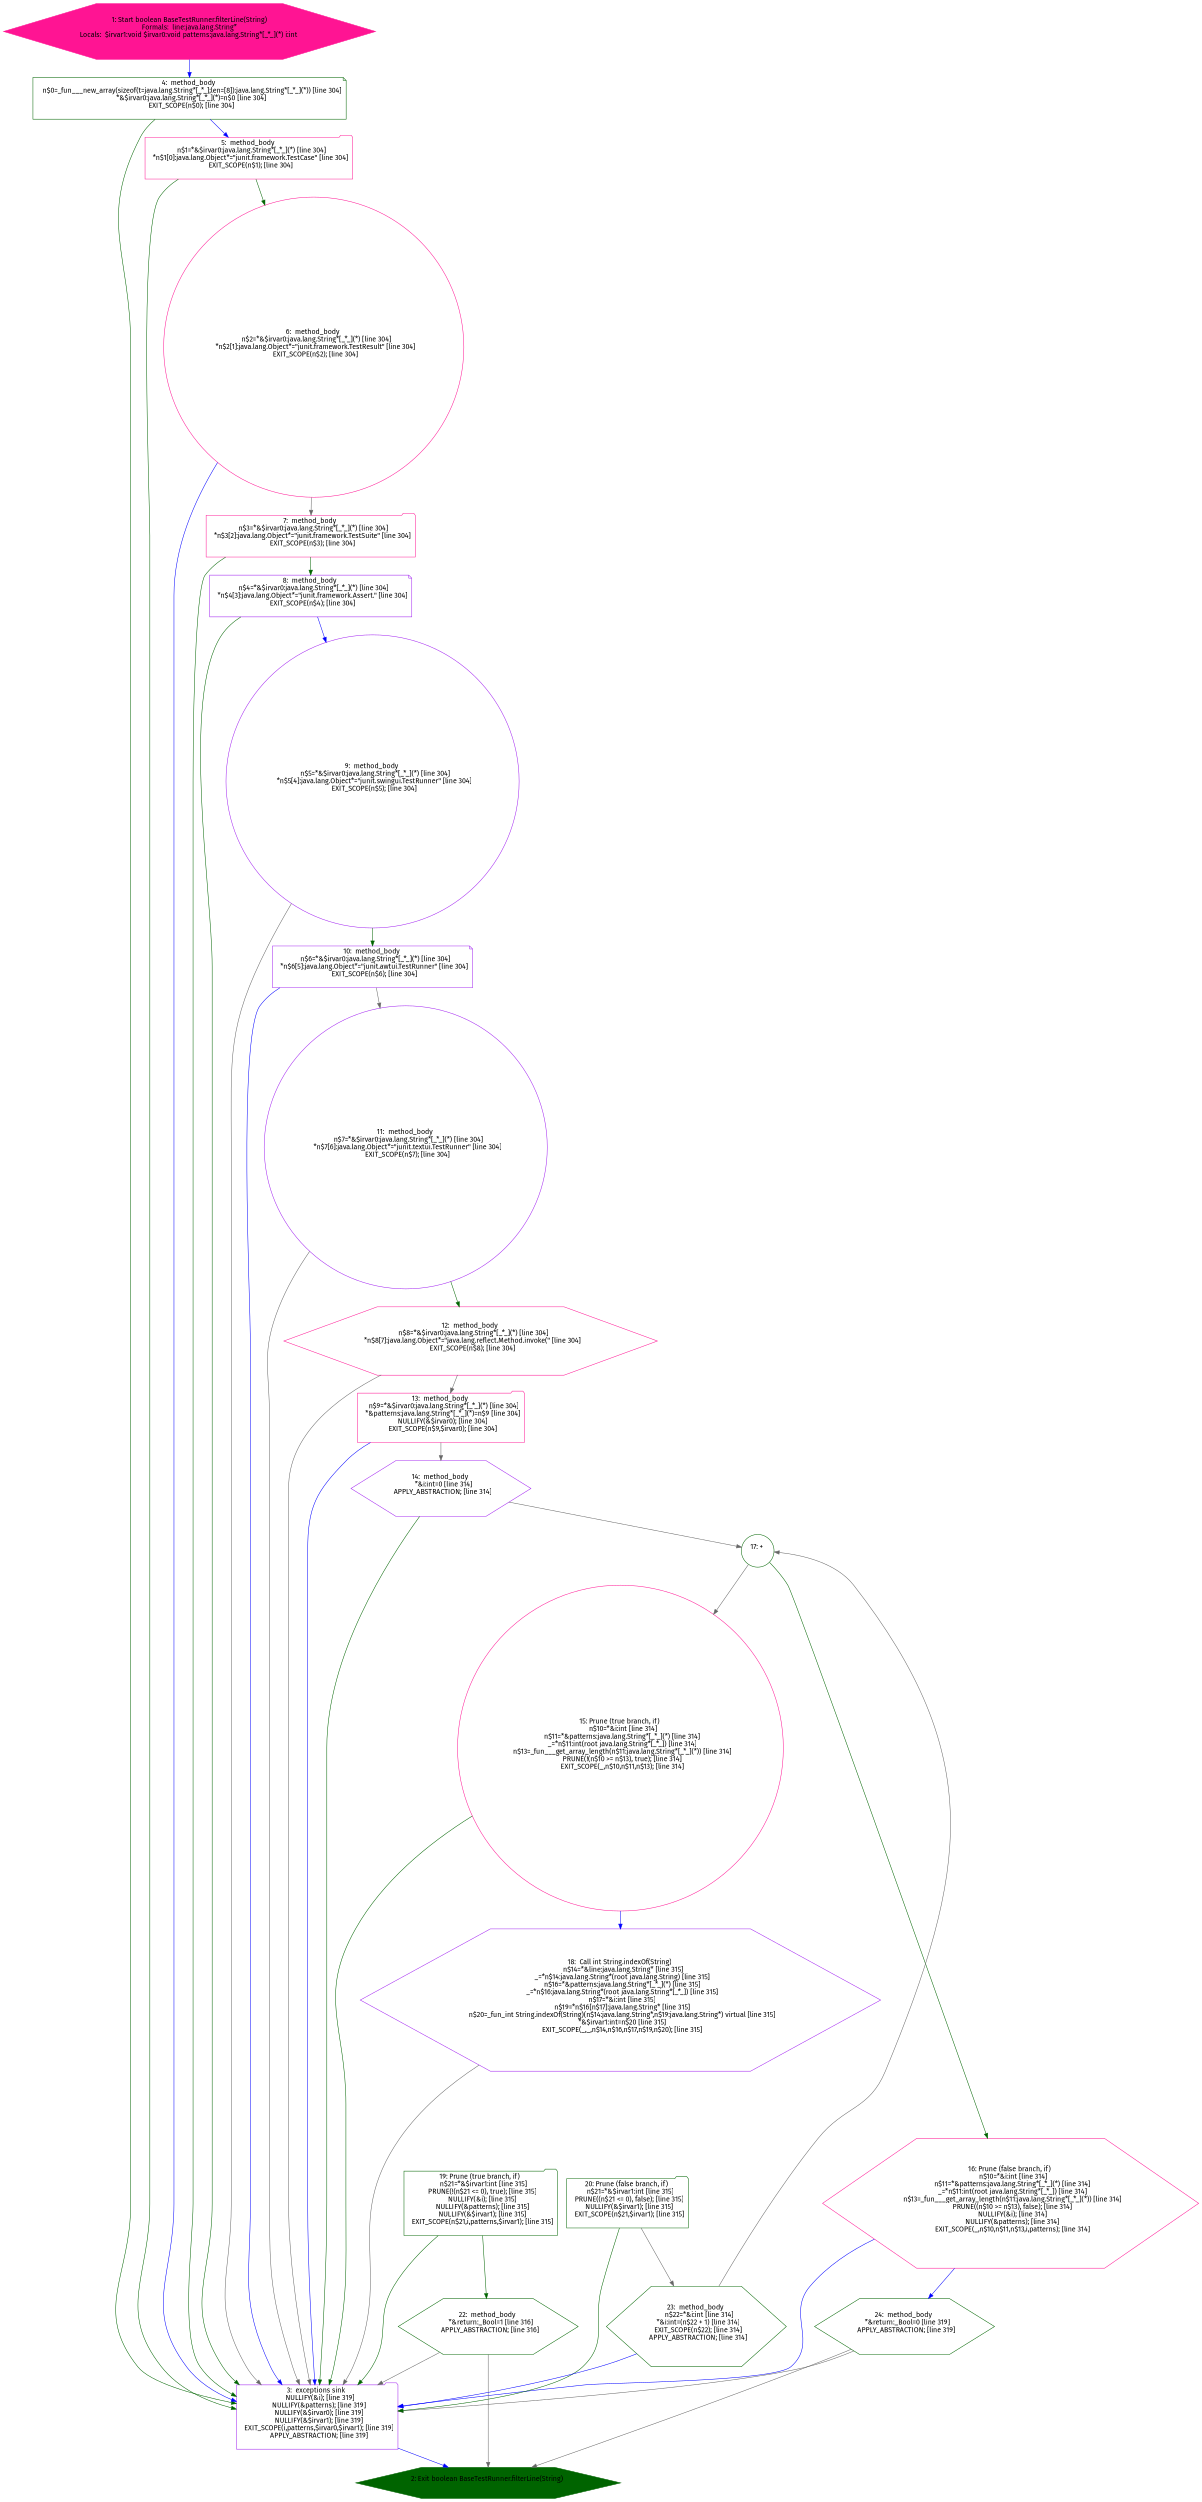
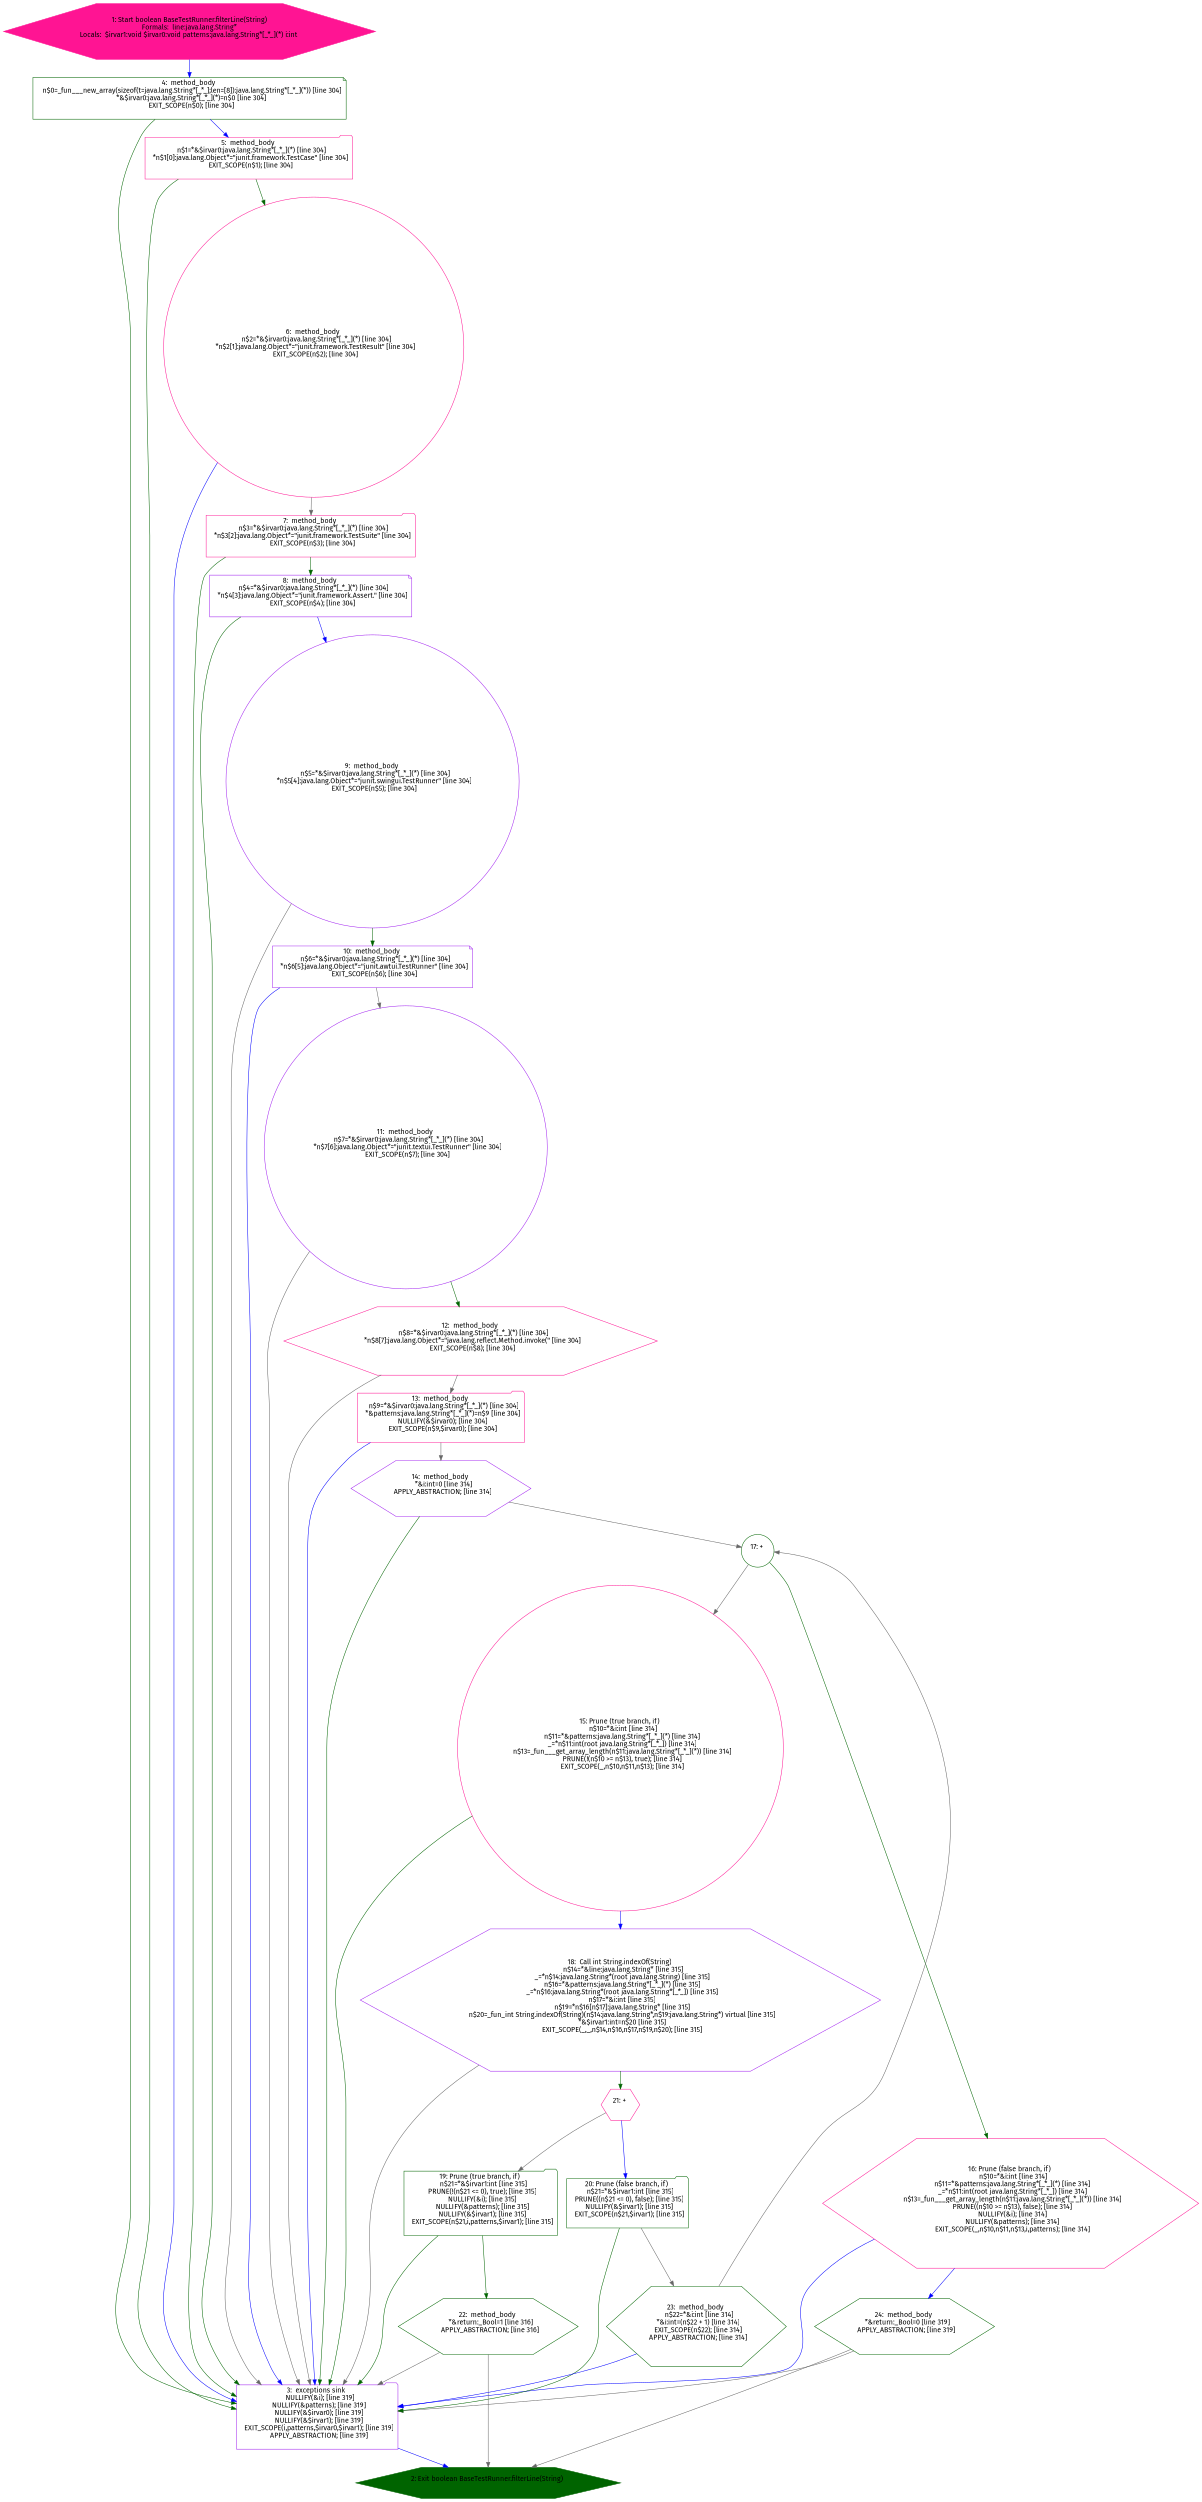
node "21: +": added
